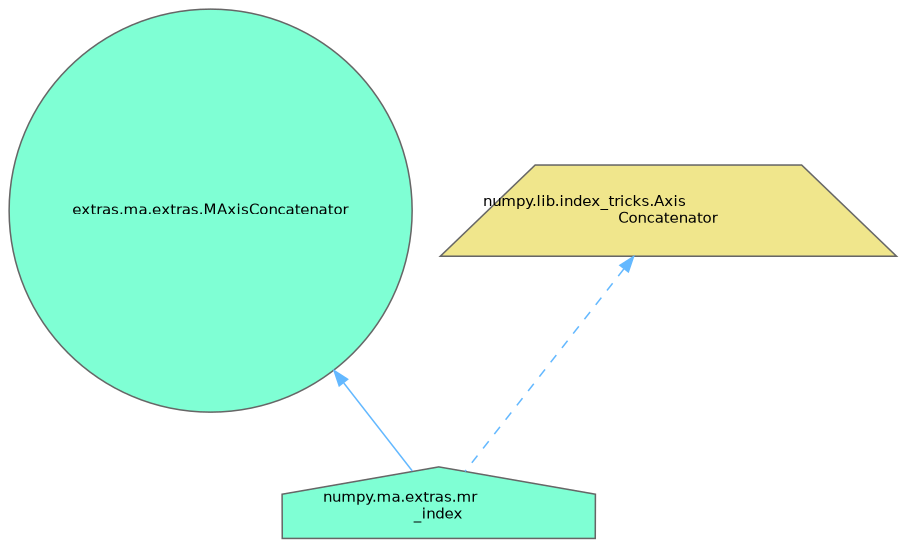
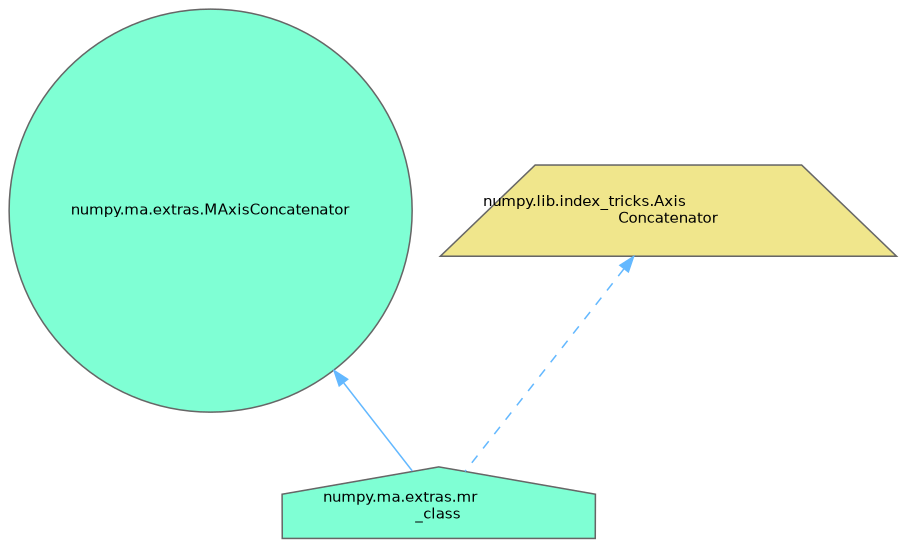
node "extras.ma.extras.MAxisConcatenator": label "extras.ma.extras.MAxisConcatenator" -> "numpy.ma.extras.MAxisConcatenator"
node "numpy.ma.extras.mr _index": label "numpy.ma.extras.mr _index" -> "numpy.ma.extras.mr _class"
